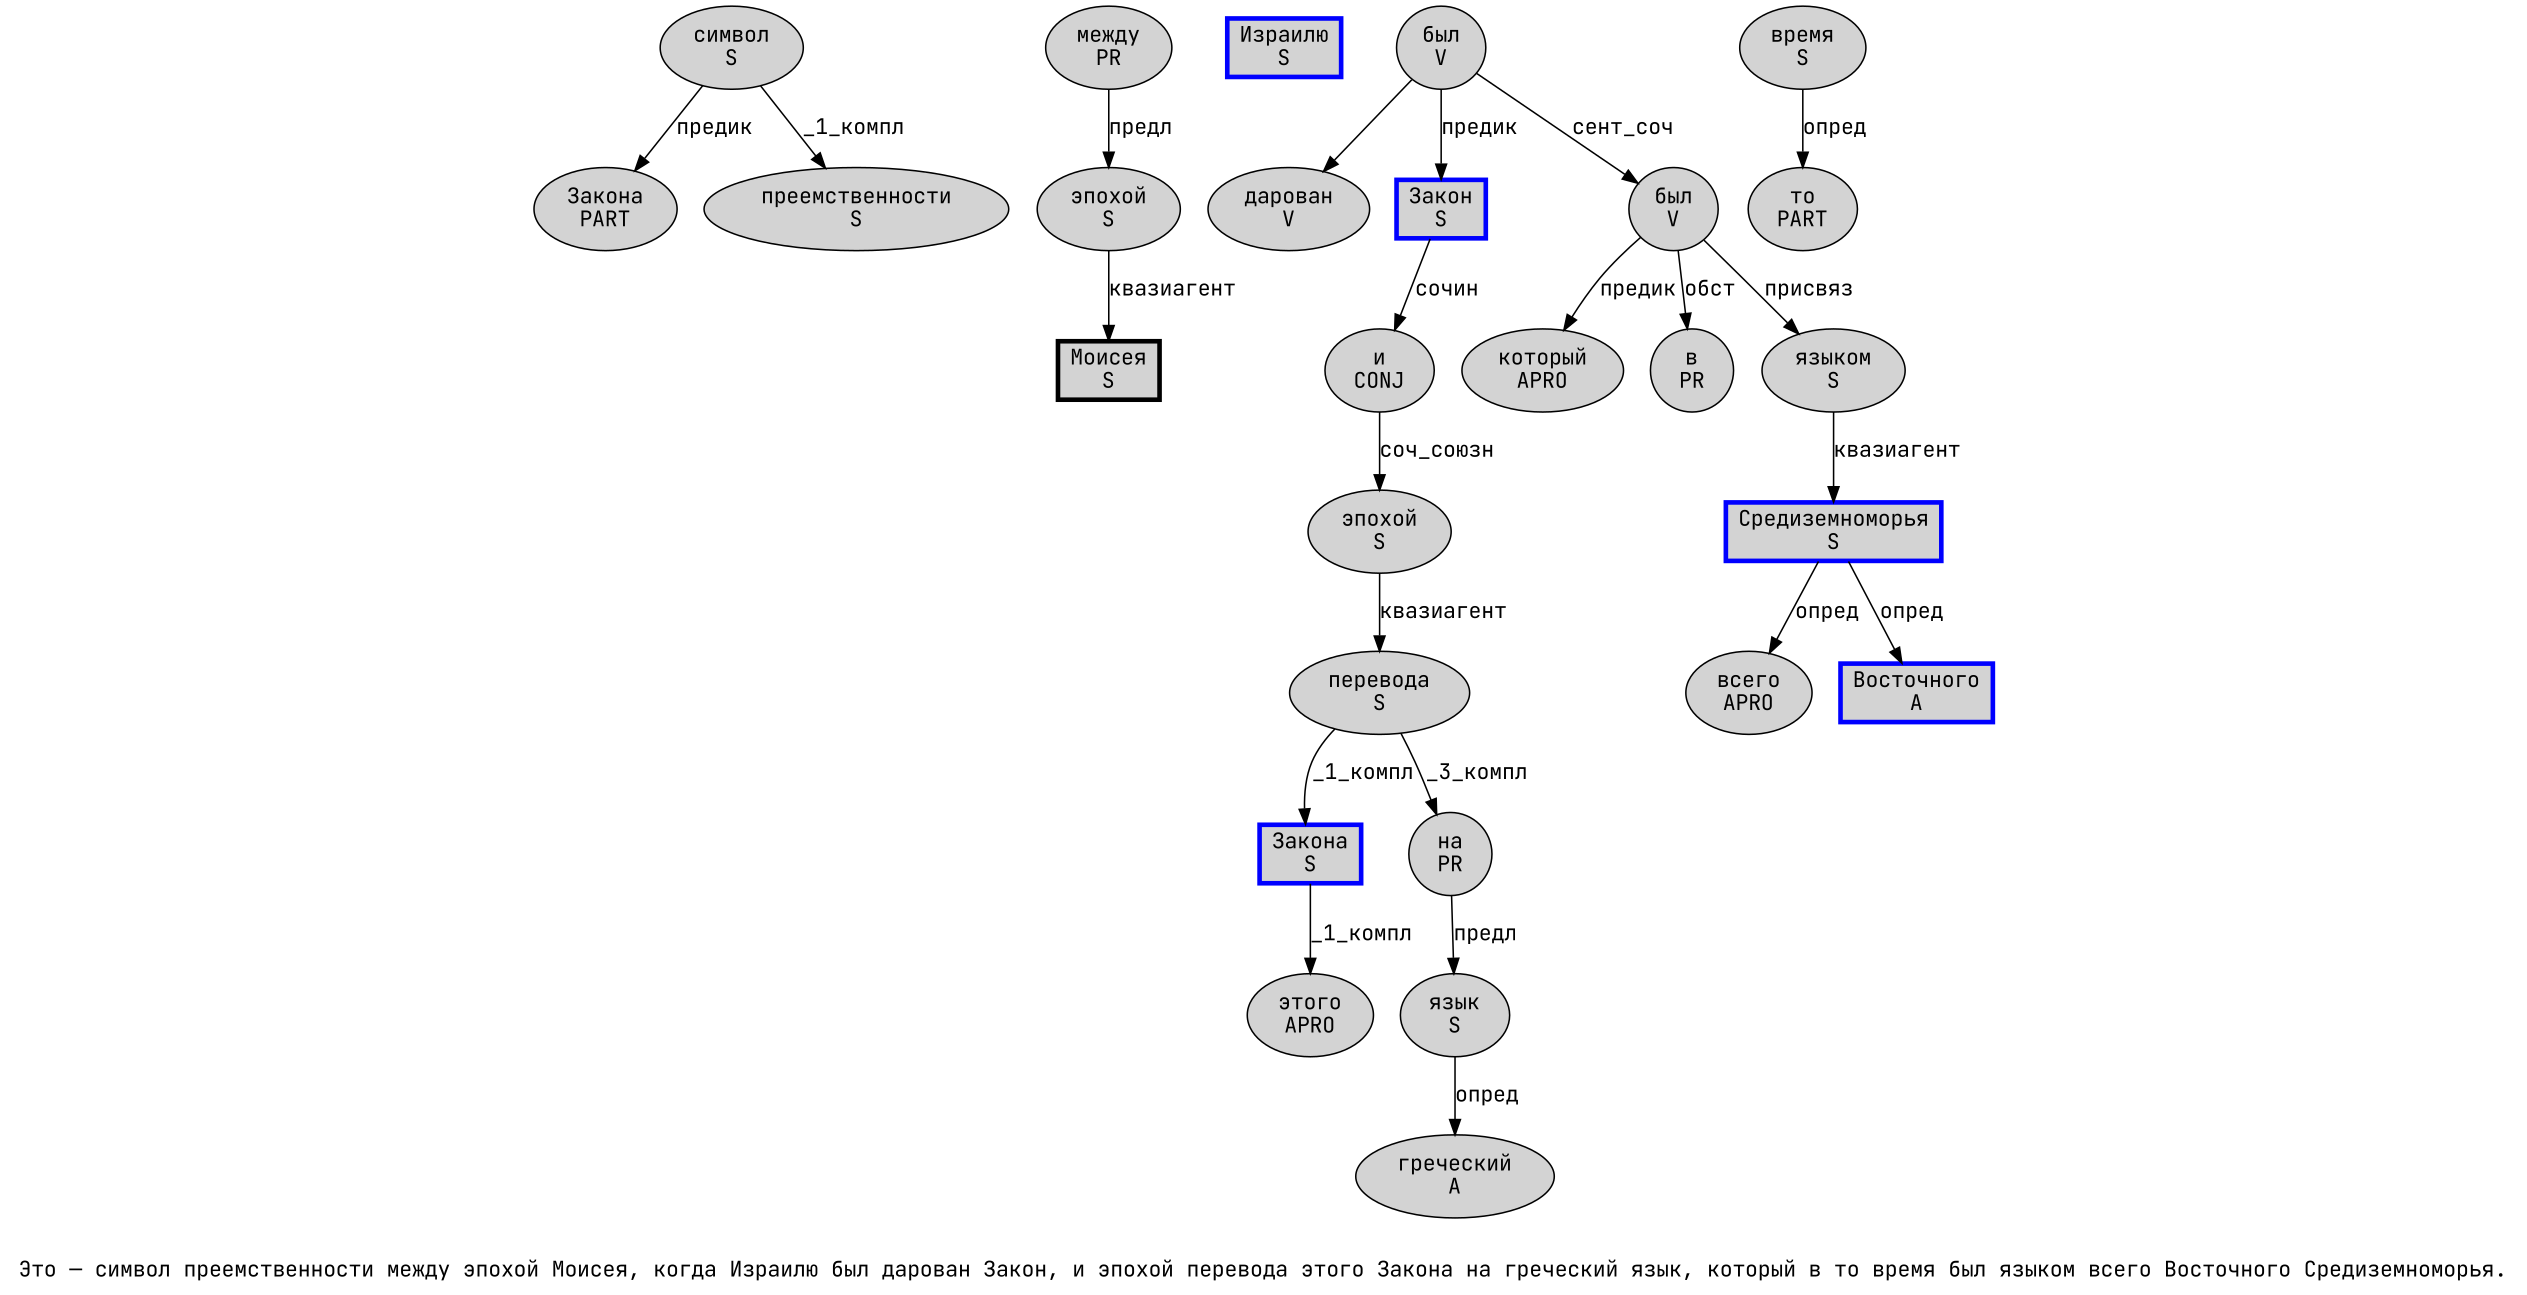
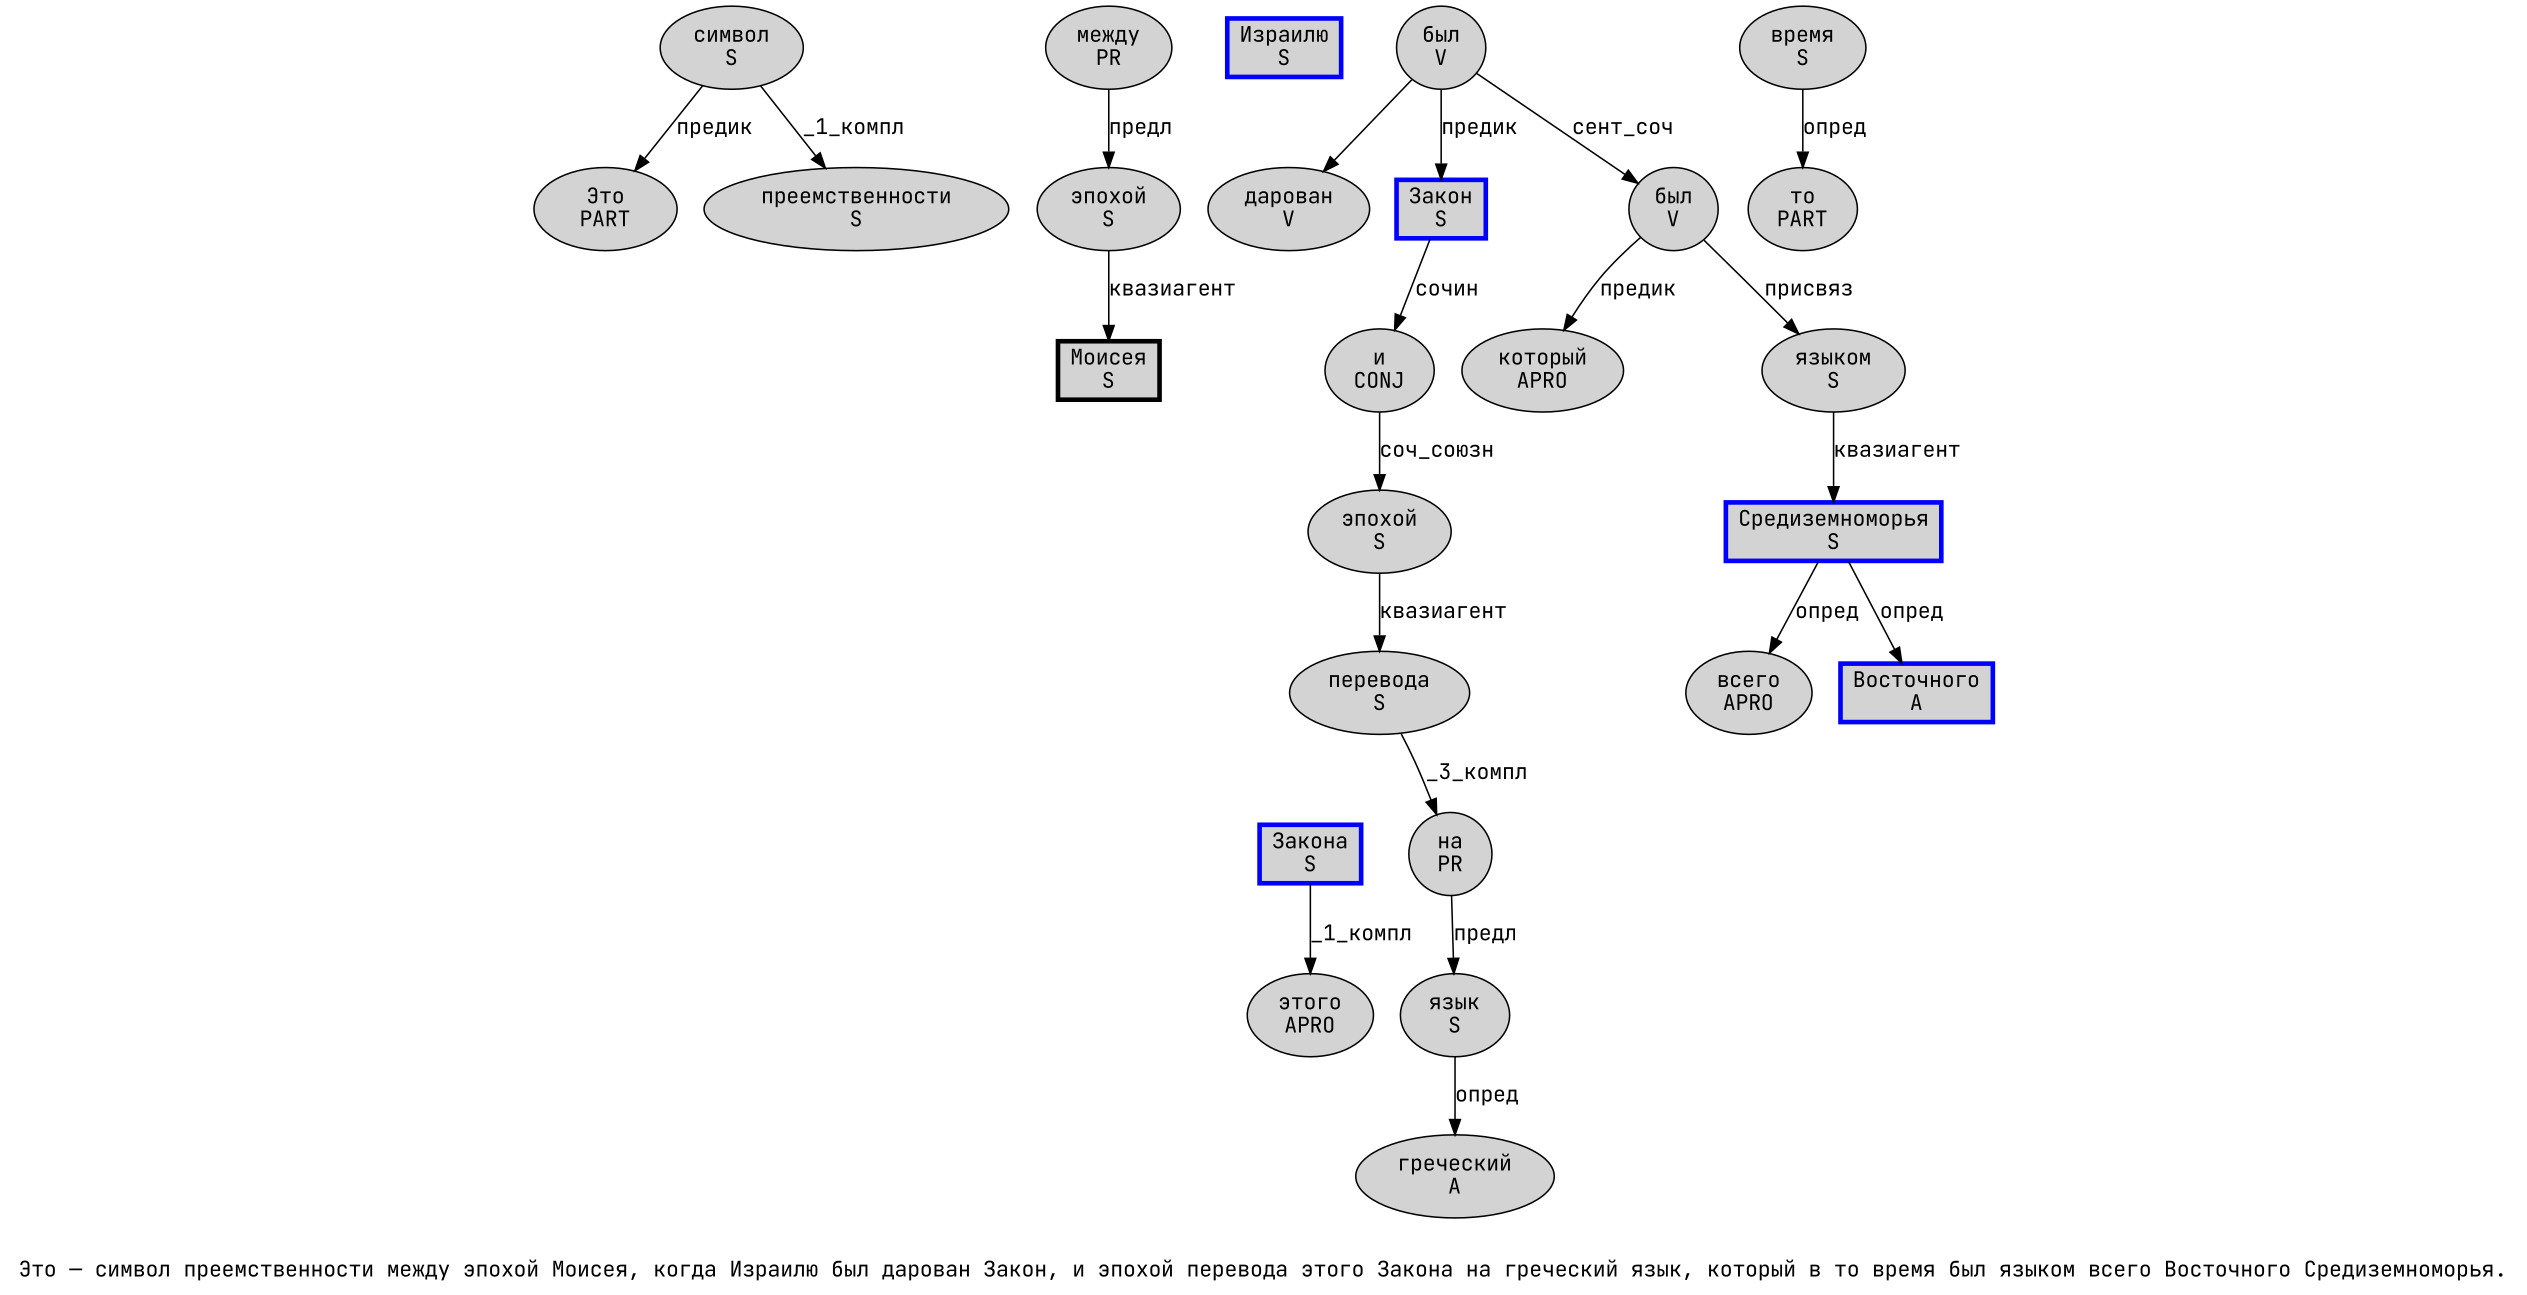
node "Закона PART": label "Закона PART" -> "Это PART"
node "в PR": removed
edge "перевода S" -> "Закона S": removed, label "_1_компл"
